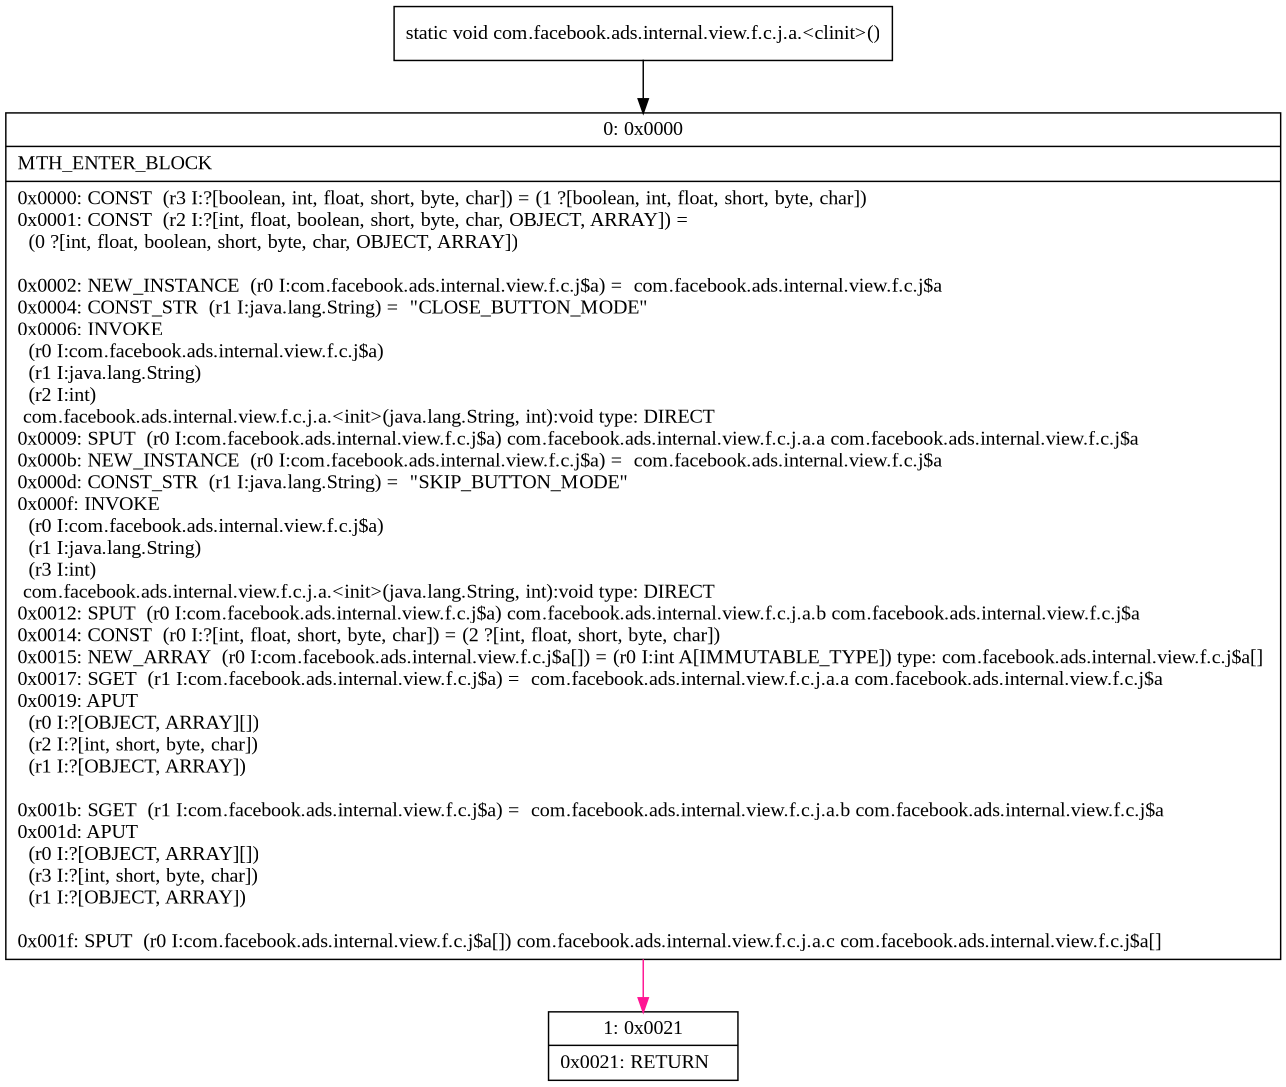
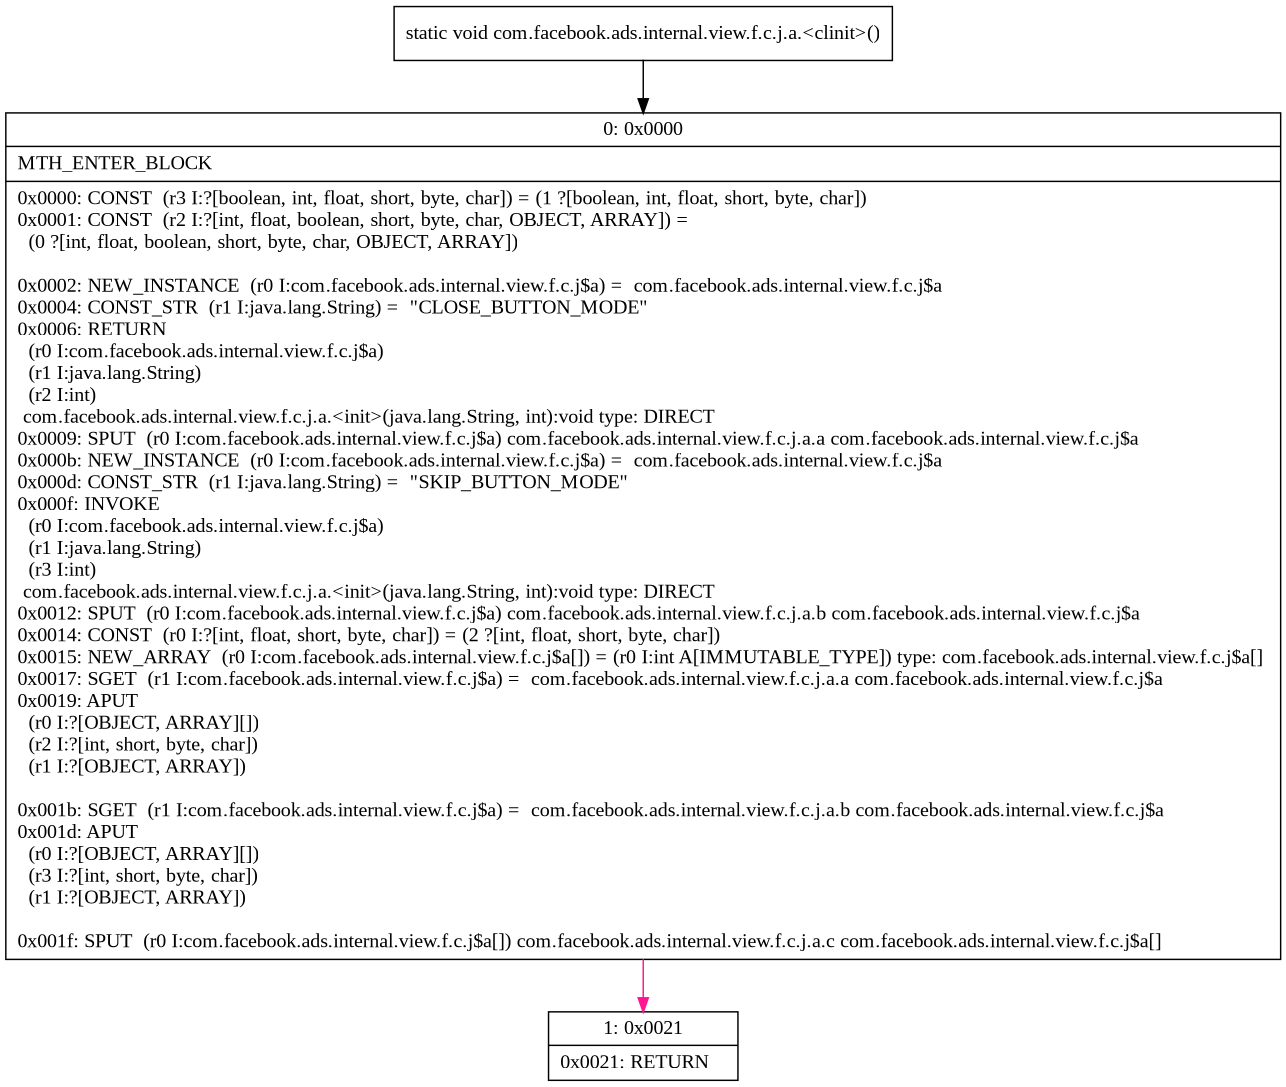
node "0: 0x0000": text "0x0006: INVOKE" -> "0x0006: RETURN"
